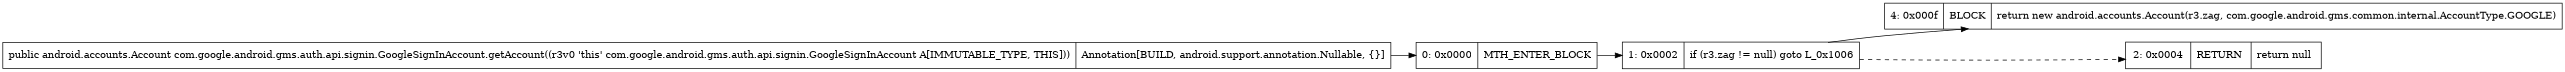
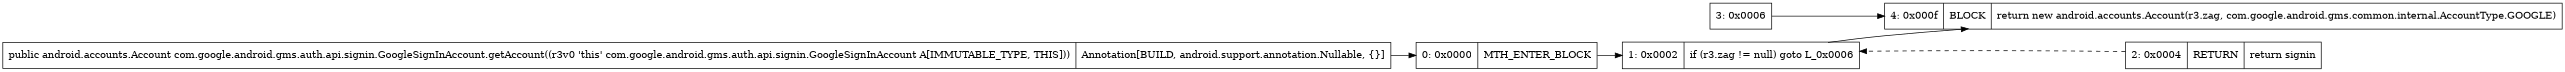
node "3: 0x0006": added
node "1: 0x0002": text "if (r3.zag != null) goto L_0x1006" -> "if (r3.zag != null) goto L_0x0006"
node "2: 0x0004": text "return null" -> "return signin"
edge "1: 0x0002" -> "2: 0x0004": reversed
